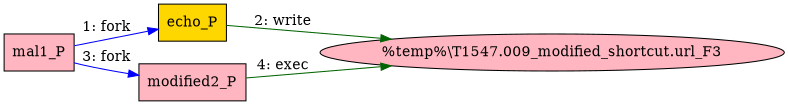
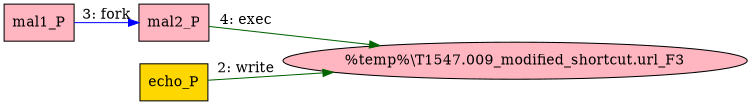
edge "mal1_P" -> "echo_P": removed, label "1: fork"
node "modified2_P": label "modified2_P" -> "mal2_P"
